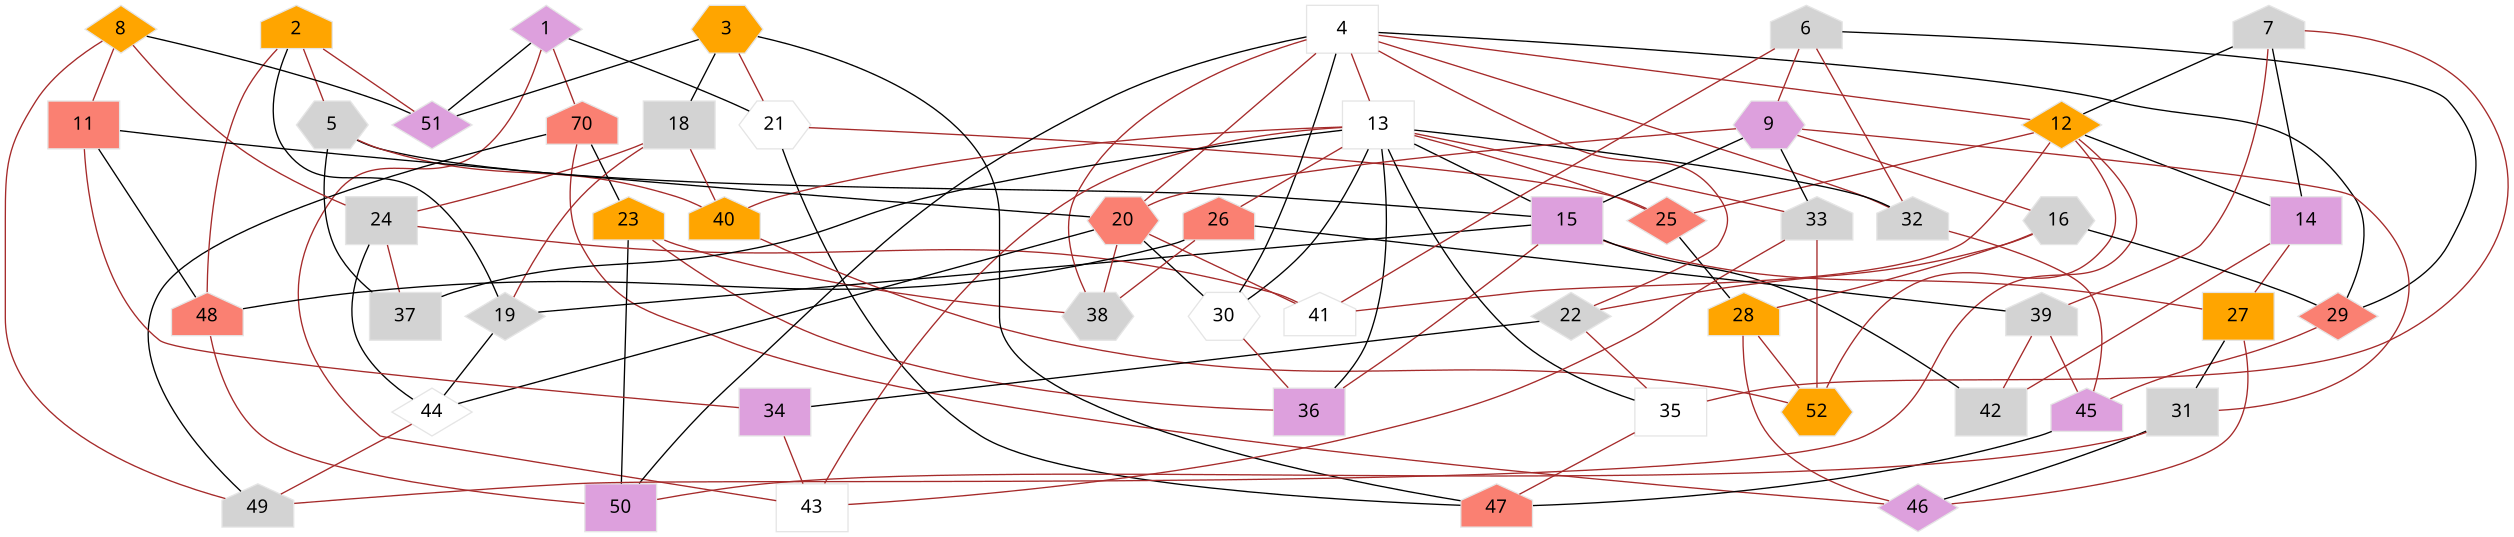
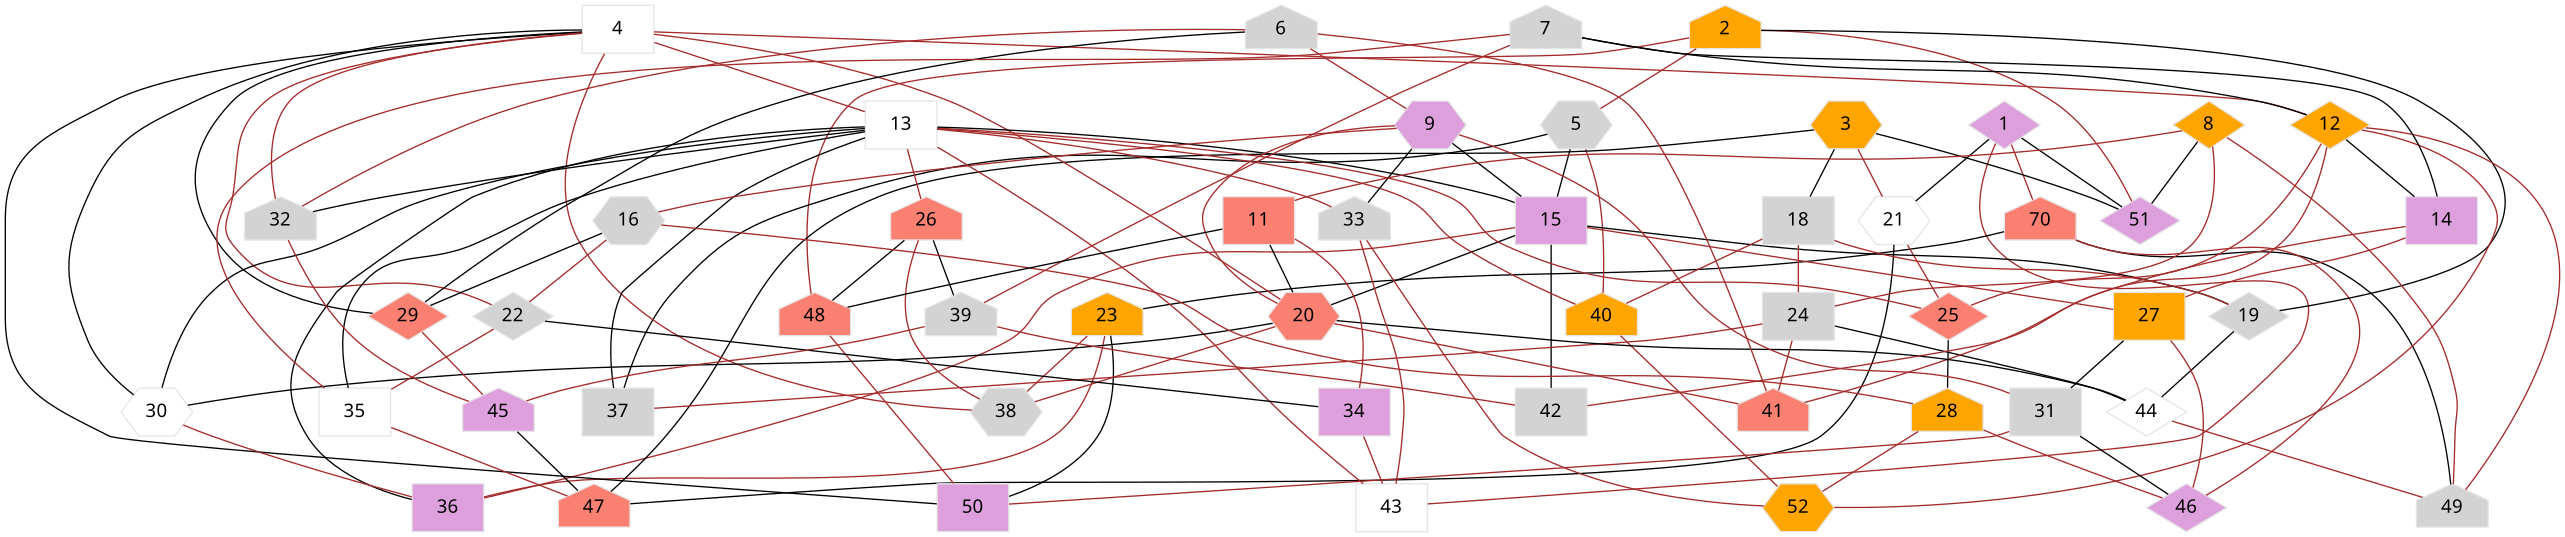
edge "15" -- "20": added
node "41": fillcolor white -> salmon
